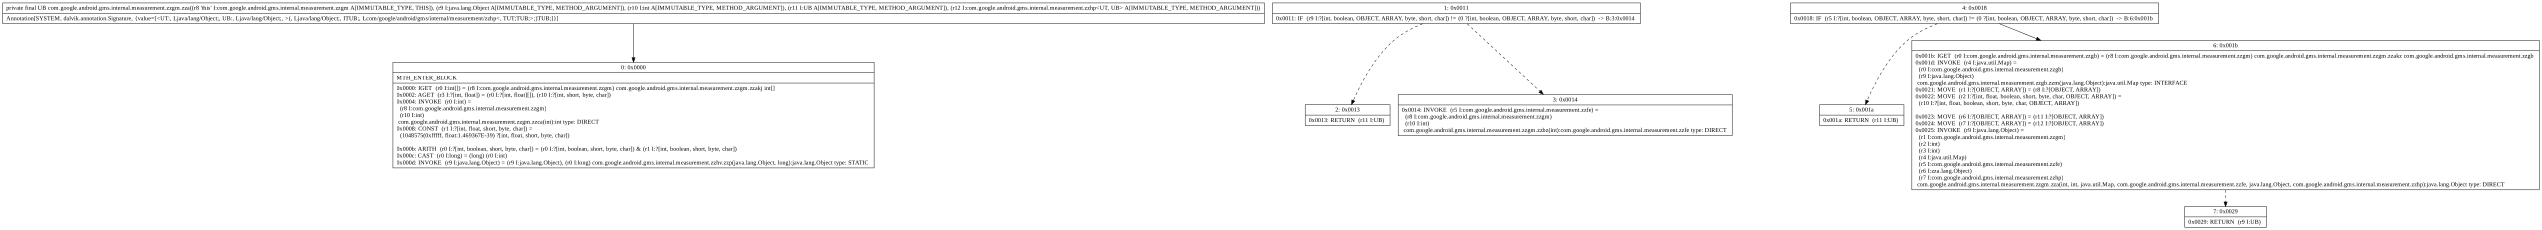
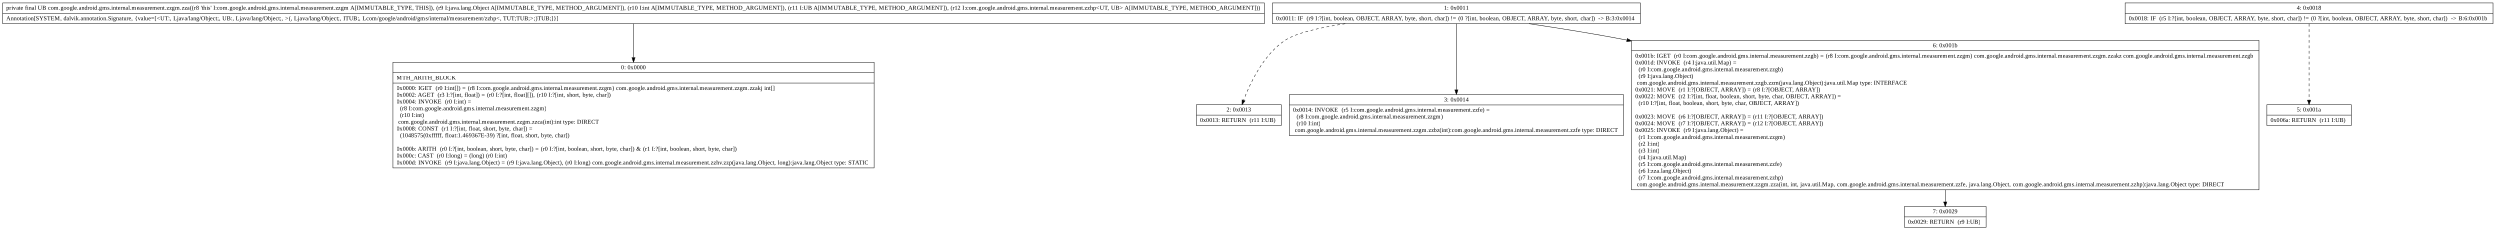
edge "4: 0x0018" -> "6: 0x001b": now "1: 0x0011" -> "6: 0x001b"
edge "1: 0x0011" -> "3: 0x0014": style dashed -> solid
node "0: 0x0000": text "MTH_ENTER_BLOCK" -> "MTH_ARITH_BLOCK"
node "5: 0x001a": text "0x001a: RETURN  (r11 I:UB)" -> "0x006a: RETURN  (r11 I:UB)"
edge "6: 0x001b" -> "7: 0x0029": style dashed -> solid
